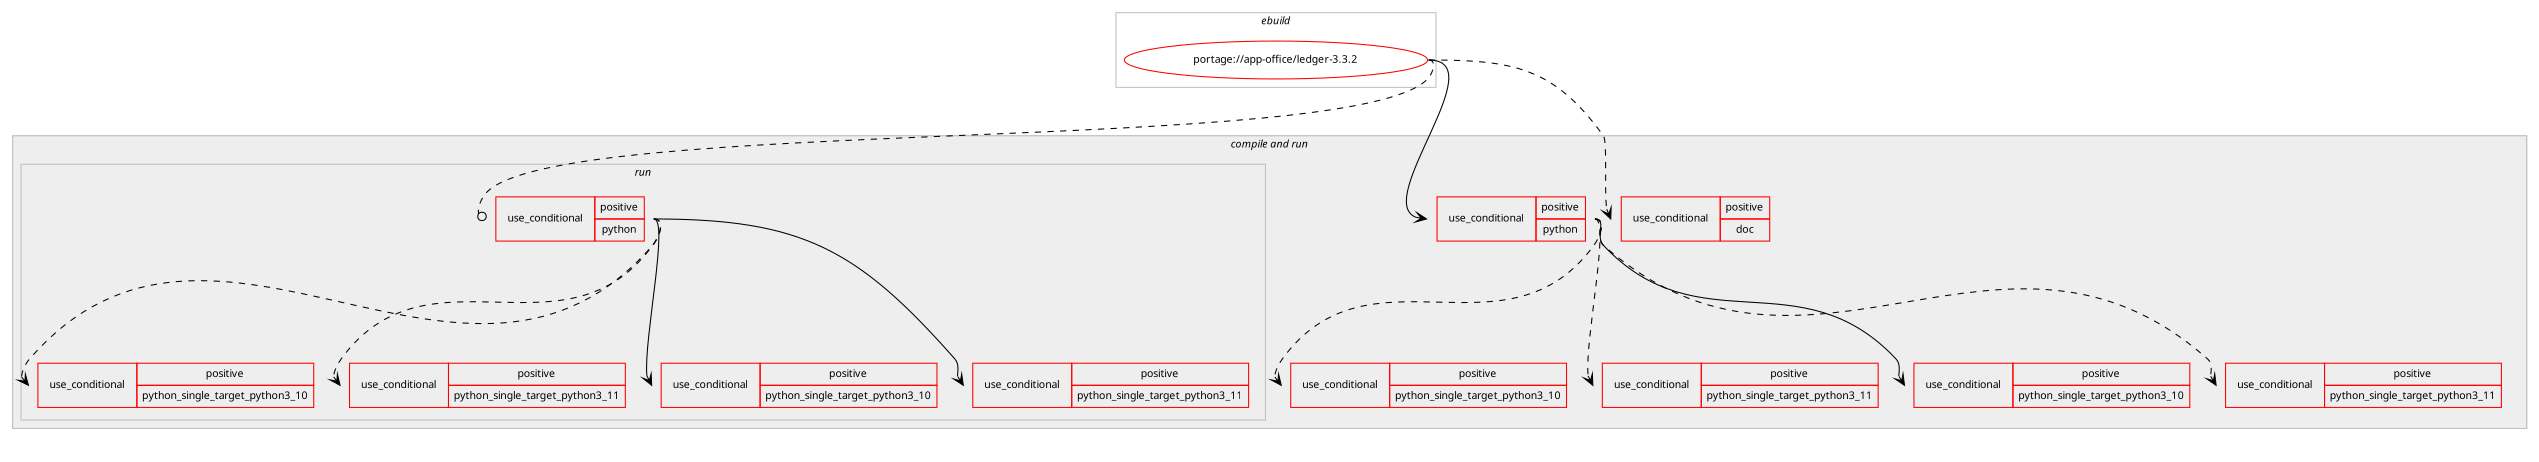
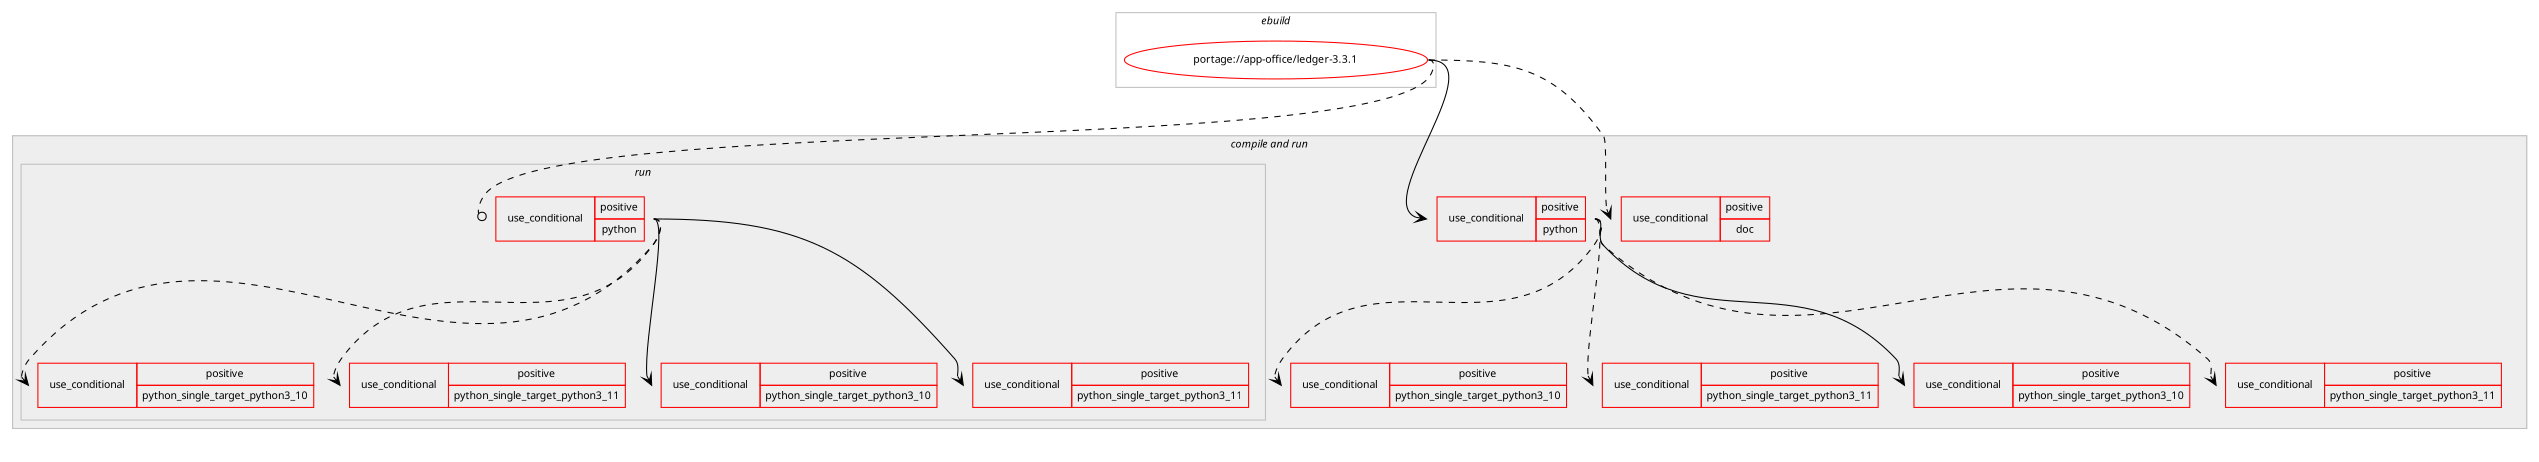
node "portage://app-office/ledger-3.3.2": label "portage://app-office/ledger-3.3.2" -> "portage://app-office/ledger-3.3.1"
